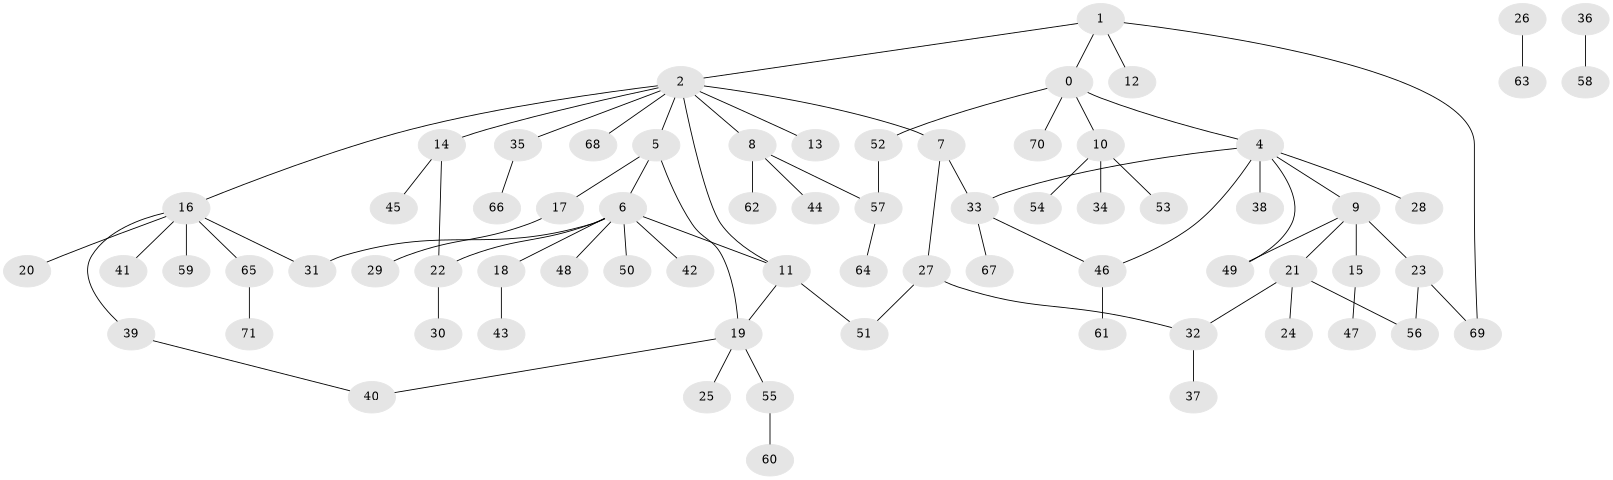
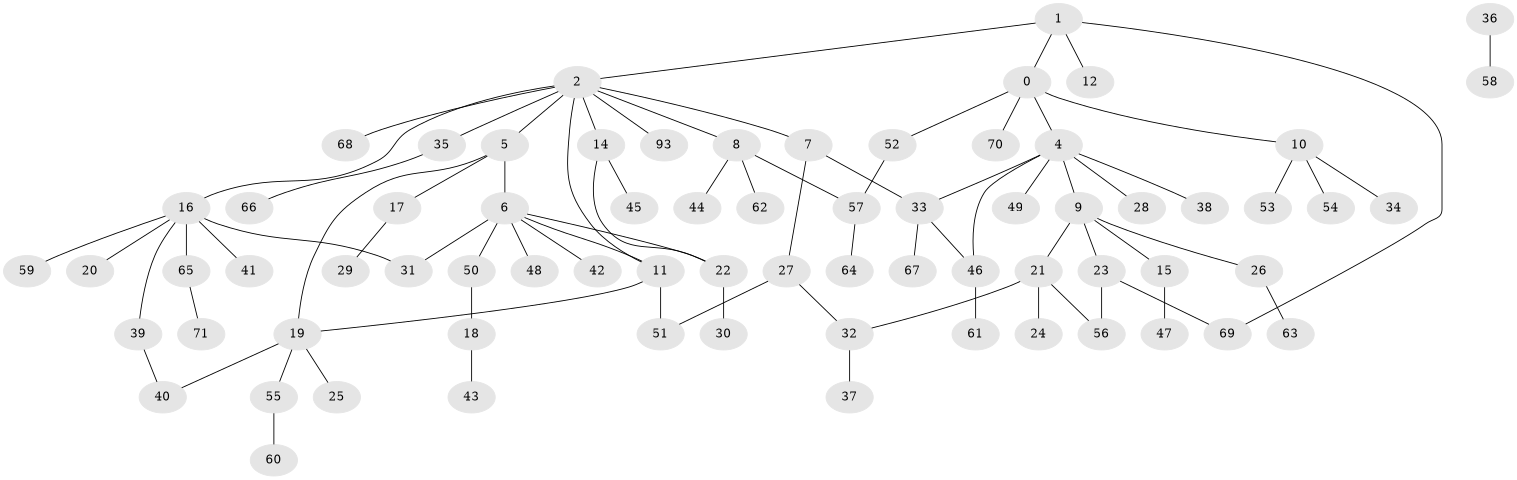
node "13": label "13" -> "93"
edge "6" -- "18": now "50" -- "18"
edge "9" -- "49": now "9" -- "26"
